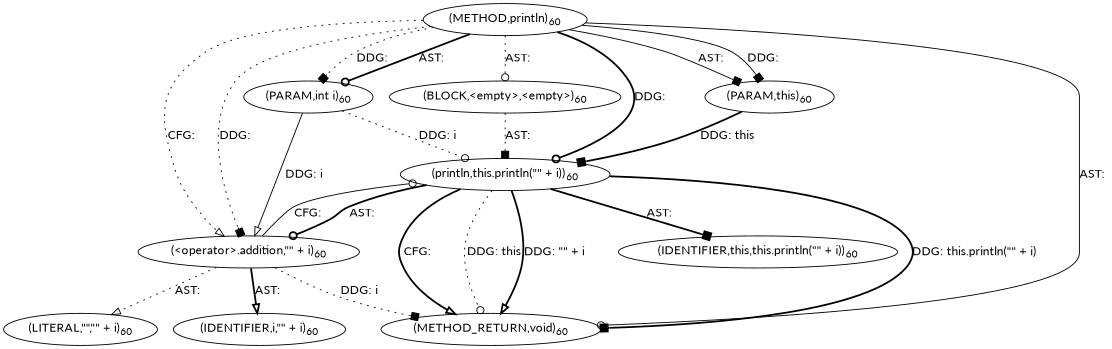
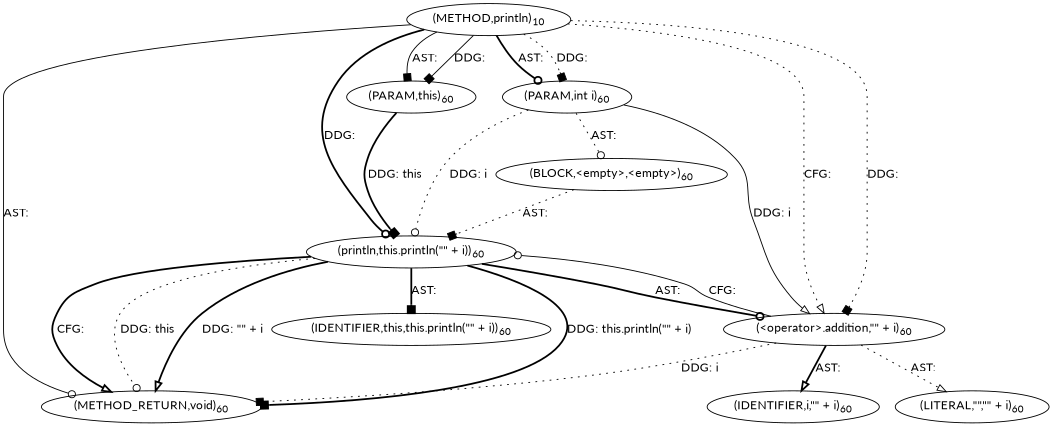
node "(METHOD,println)": text "60" -> "10"
edge "(METHOD,println)" -> "(BLOCK,<empty>,<empty>)": now "(PARAM,int i)" -> "(BLOCK,<empty>,<empty>)"
